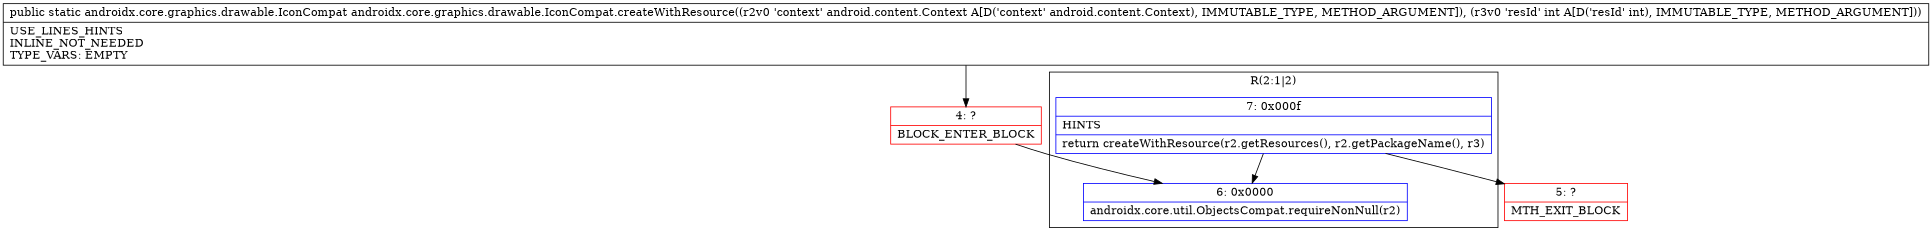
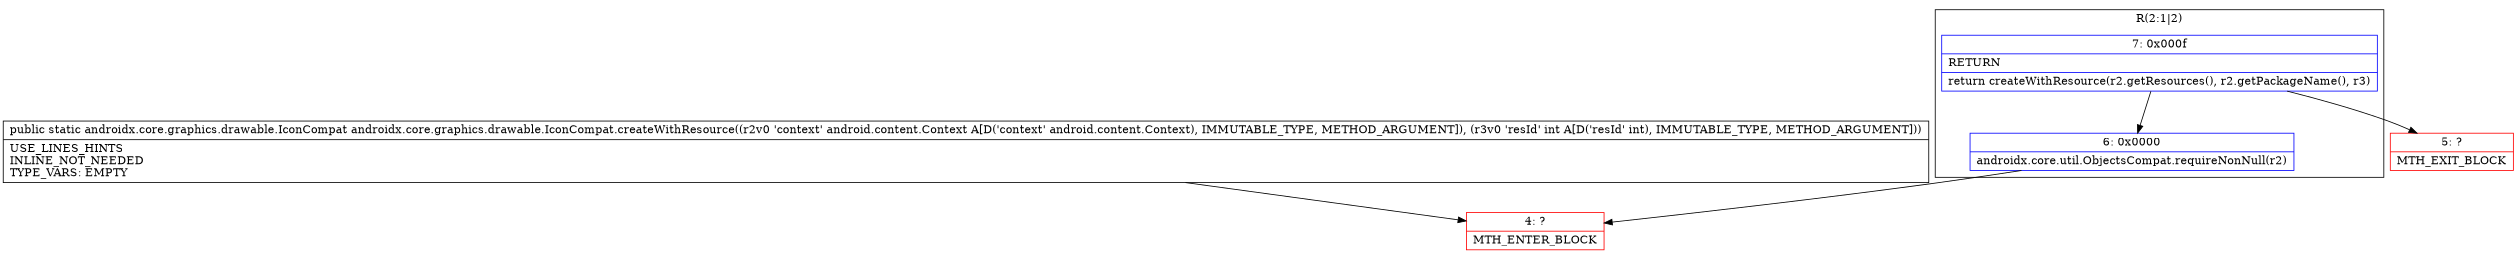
node "7: 0x000f": text "HINTS" -> "RETURN"
node "4: ?": text "BLOCK_ENTER_BLOCK" -> "MTH_ENTER_BLOCK"
edge "4: ?" -> "6: 0x0000": reversed
